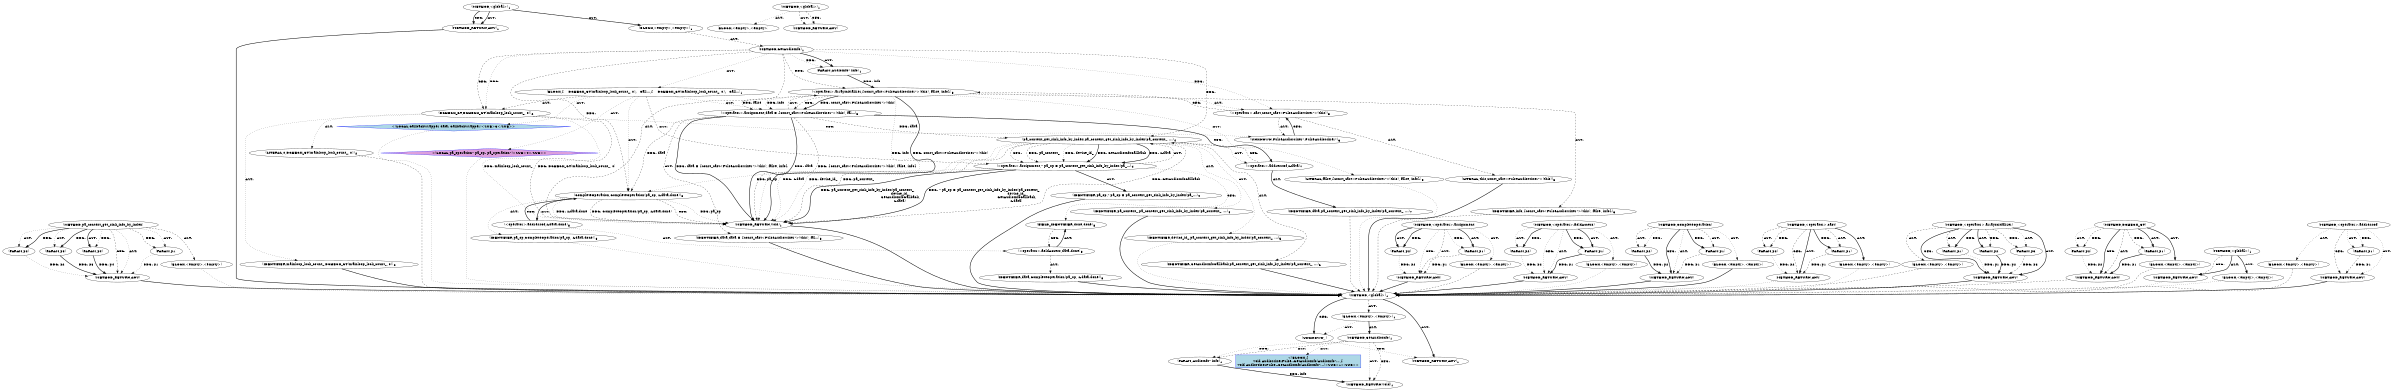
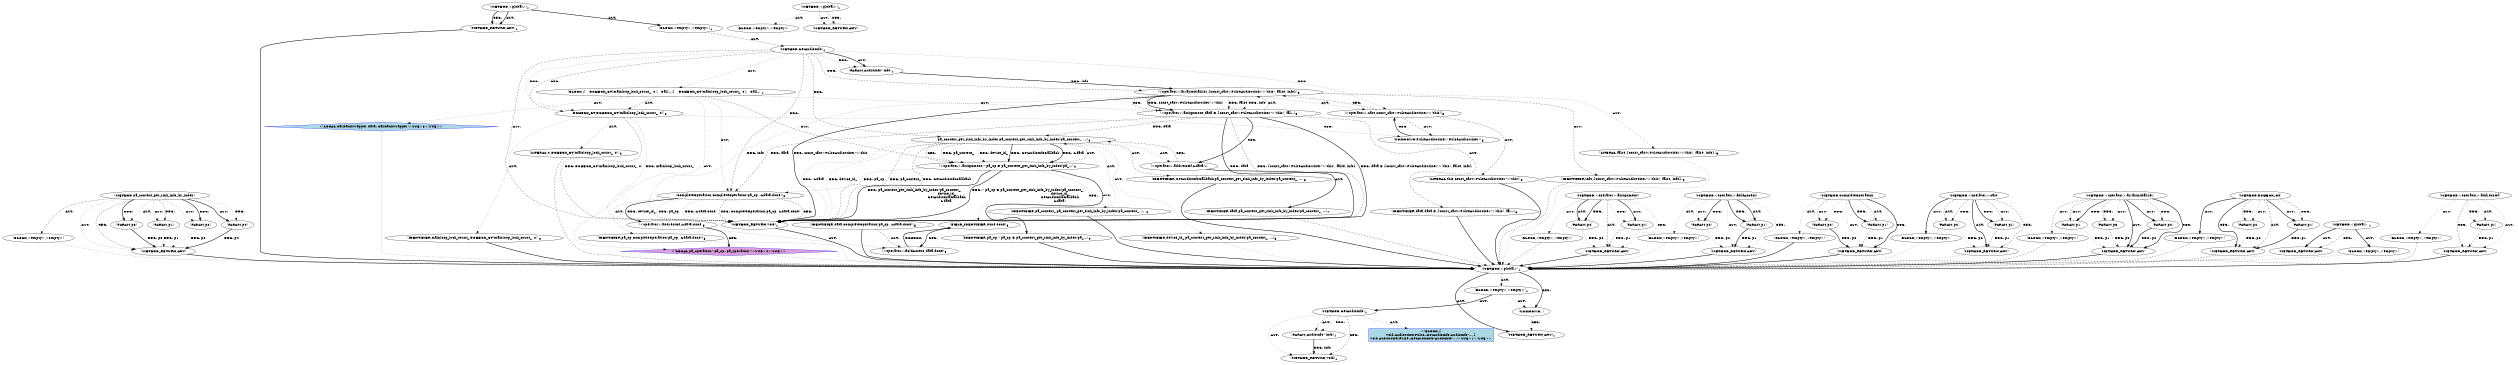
edge "(<operator>.addressOf,&data.done)" -> "(CompleteOperation,CompleteOperation(pa_op, &data.done))": now "(<operator>.addressOf,&data.done)" -> "<(LOCAL,pa_operation* pa_op: pa_operation*)<SUB>4</SUB>>"
edge "(CompleteOperation,CompleteOperation(pa_op, &data.done))" -> "(<operator>.addressOf,&data.done)": label "AST: " -> "DDG: device_id_"
edge "(FIELD_IDENTIFIER,done,done)" -> "(<operator>.fieldAccess,data.done)": style dashed -> bold
edge "(<operator>.fieldAccess,data.done)" -> "(FIELD_IDENTIFIER,done,done)": label "AST: " -> "DCHECK: "
edge "(<operator>.fieldAccess,data.done)" -> "(IDENTIFIER,data,CompleteOperation(pa_op, &data.done))": reversed
